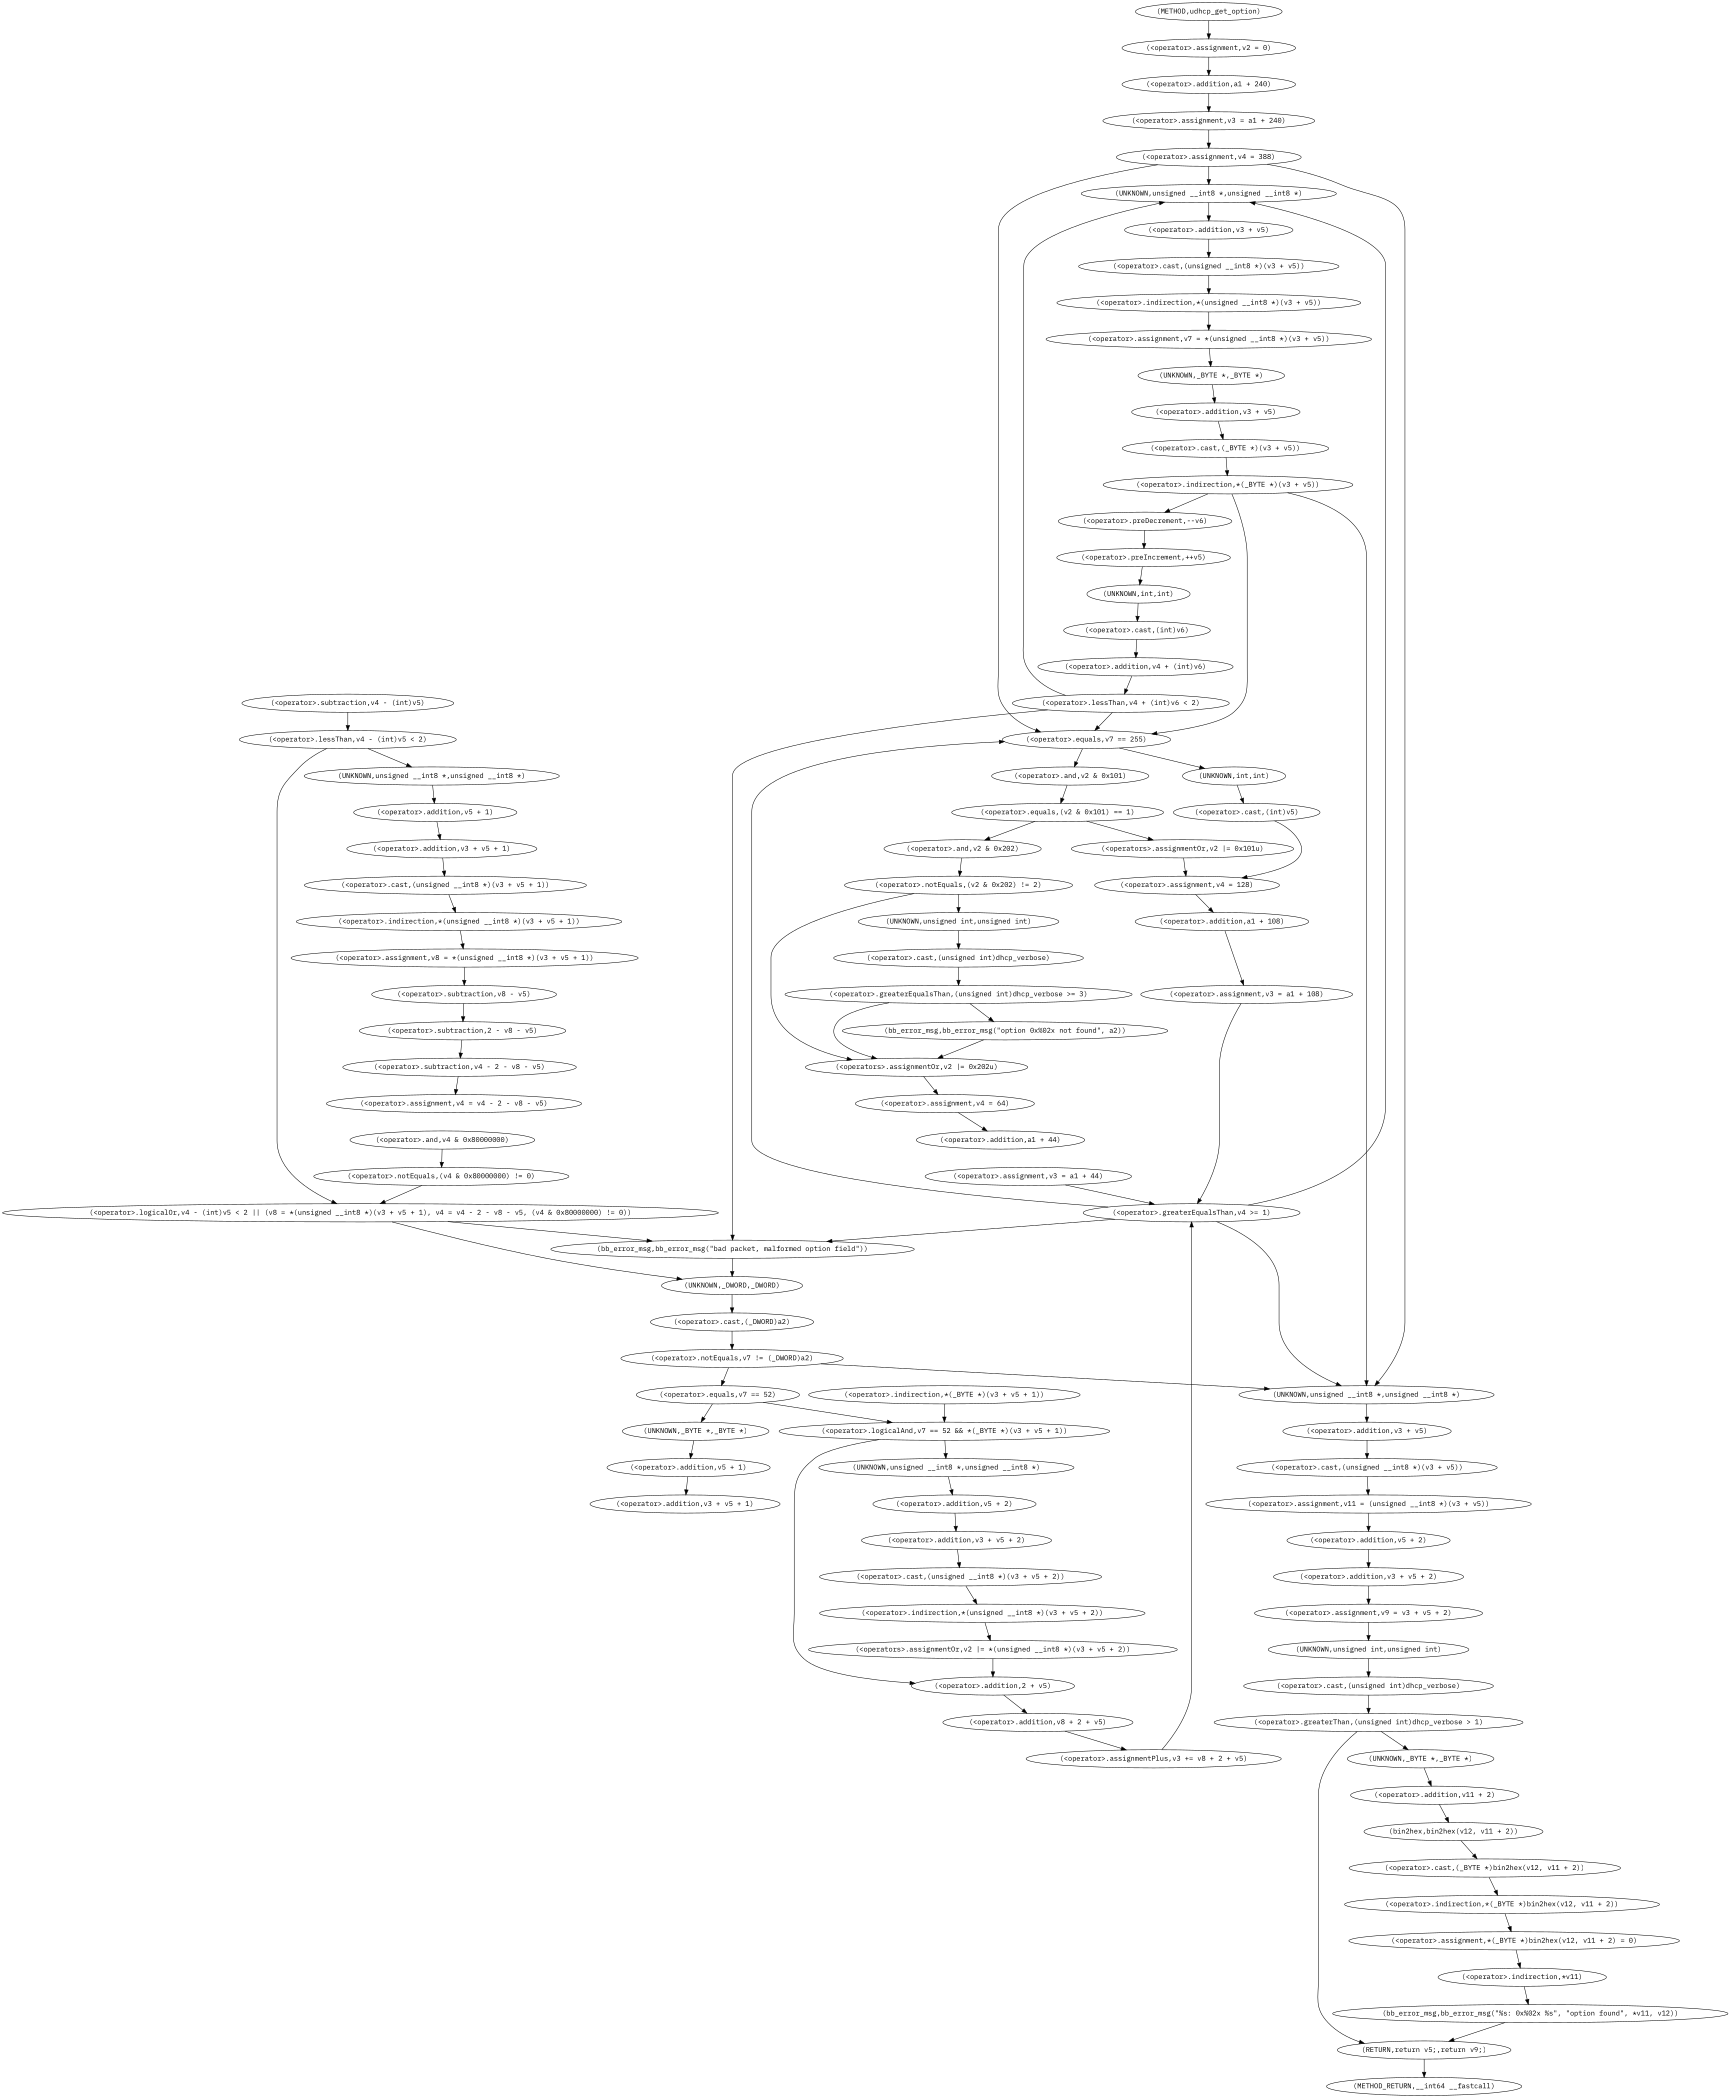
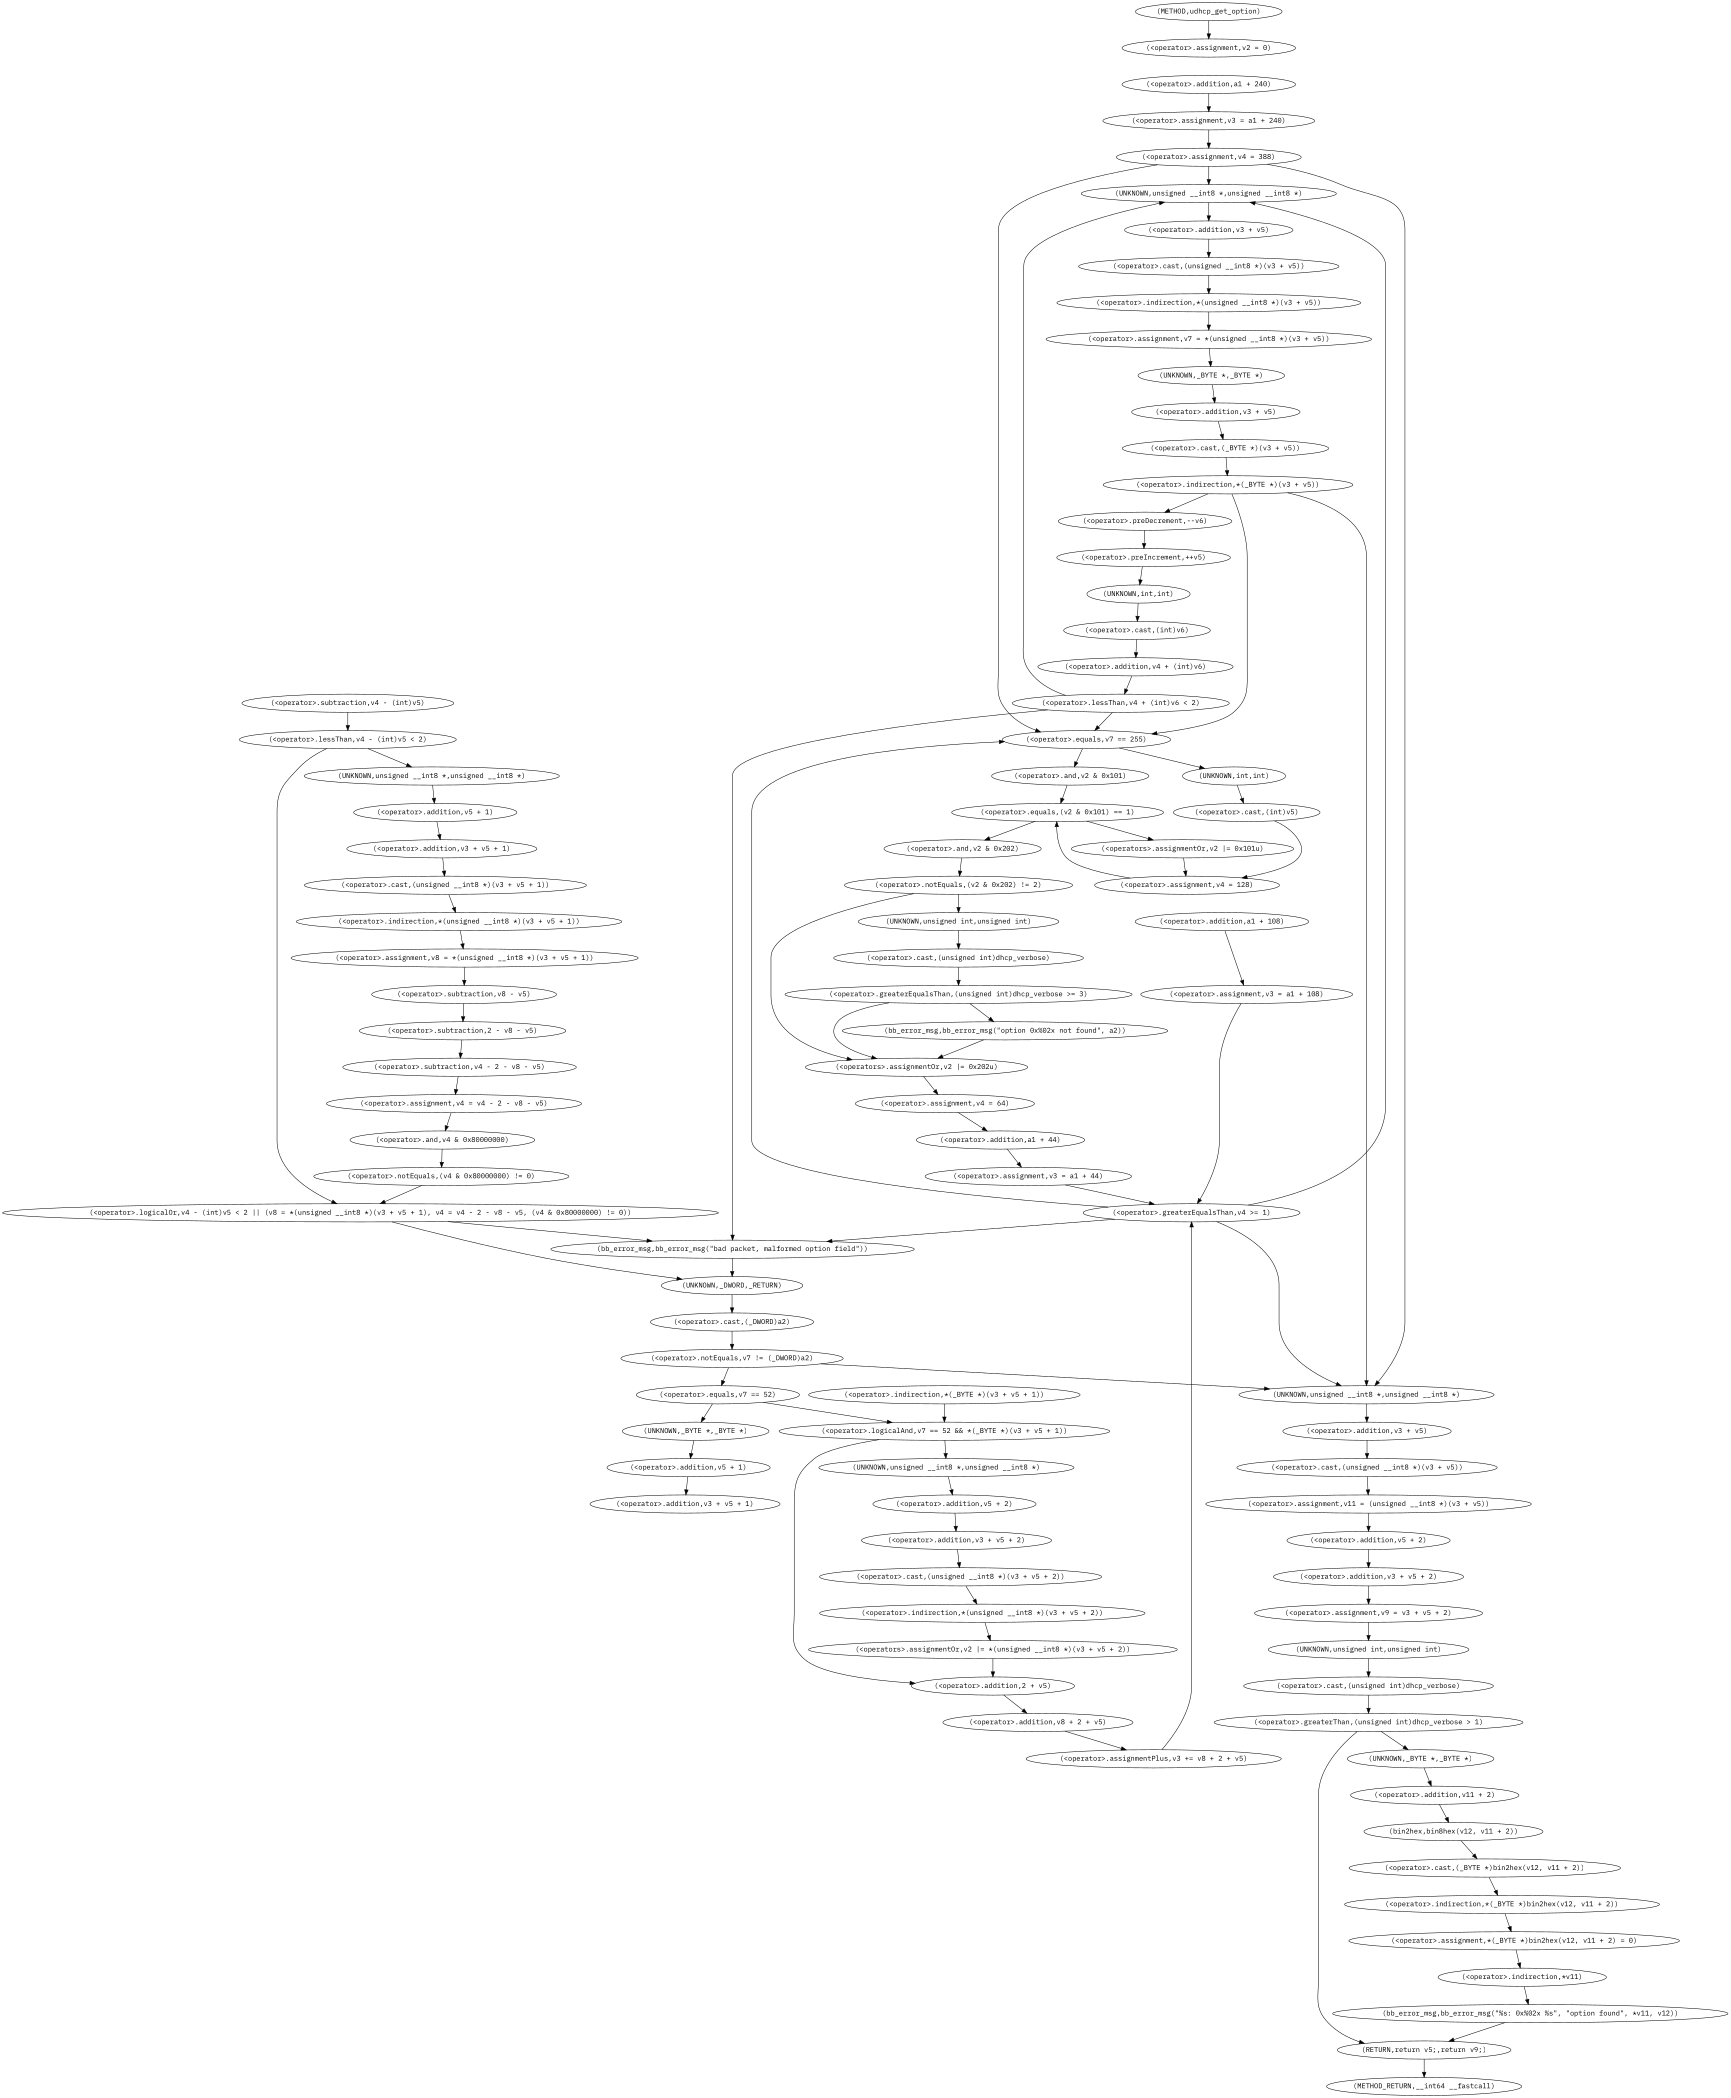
edge "(<operator>.assignment,v2 = 0)" -> "(<operator>.addition,a1 + 240)": removed
edge "(<operator>.assignment,v4 = 128)" -> "(<operator>.addition,a1 + 108)": now "(<operator>.assignment,v4 = 128)" -> "(<operator>.equals,(v2 & 0x101) == 1)"
edge "(<operator>.assignment,v4 = v4 - 2 - v8 - v5)" -> "(<operator>.and,v4 & 0x80000000)": added
edge "(<operator>.addition,a1 + 44)" -> "(<operator>.assignment,v3 = a1 + 44)": added
node "(UNKNOWN,_DWORD,_DWORD)": label "(UNKNOWN,_DWORD,_DWORD)" -> "(UNKNOWN,_DWORD,_RETURN)"
node "(bin2hex,bin2hex(v12, v11 + 2))": label "(bin2hex,bin2hex(v12, v11 + 2))" -> "(bin2hex,bin8hex(v12, v11 + 2))"
